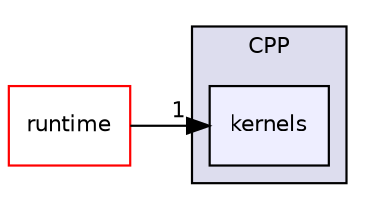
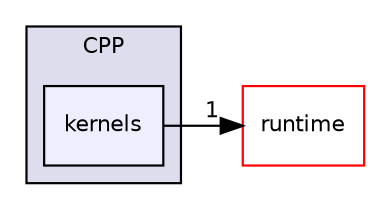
edge "runtime" -> "kernels": reversed
